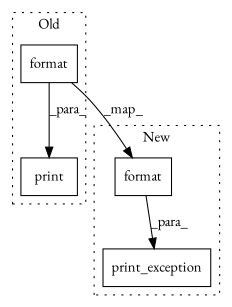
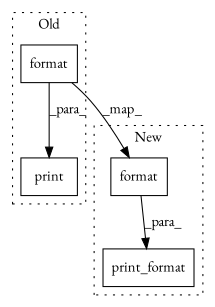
node "print_exception": label "print_exception" -> "print_format"
